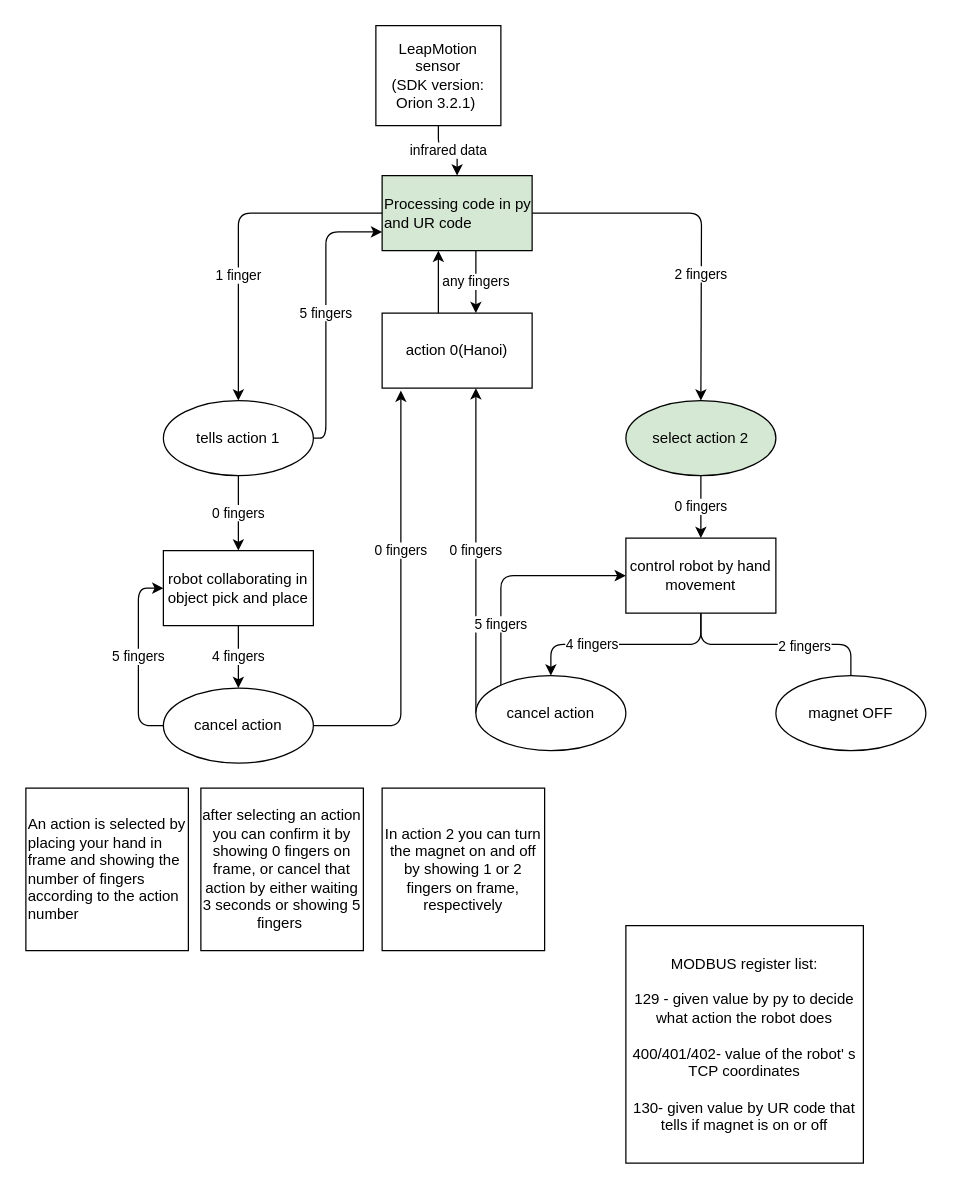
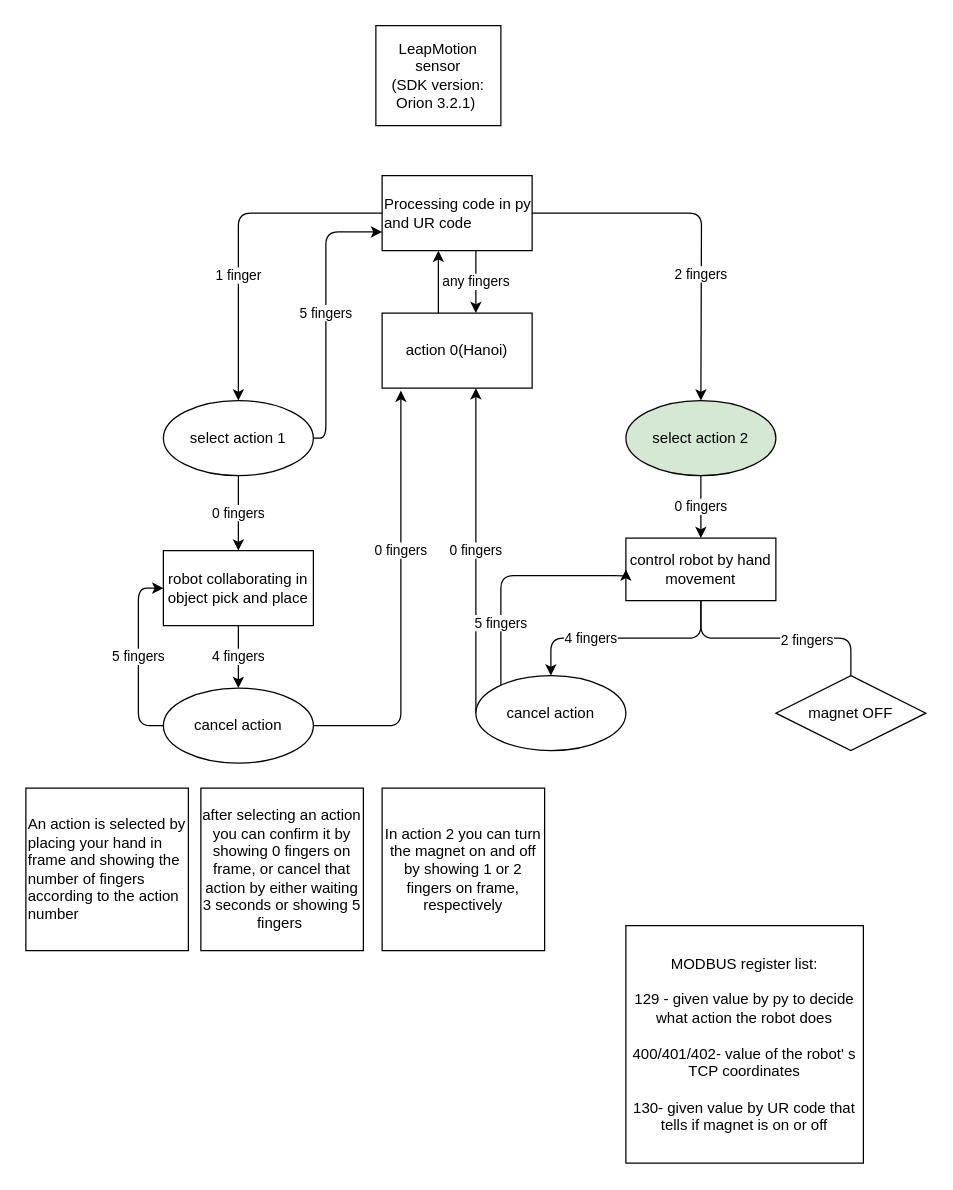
edge "LeapMotion sensor (SDK version: Orion 3.2.1)" -> "Processing code in py and UR code": removed, label "infrared data"
node "Processing code in py and UR code": fillcolor #d5e8d4 -> #ffffff
node "tells action 1": label "tells action 1" -> "select action 1"
node "control robot by hand movement": size 150x75 -> 150x63
node "magnet OFF": shape ellipse -> diamond
